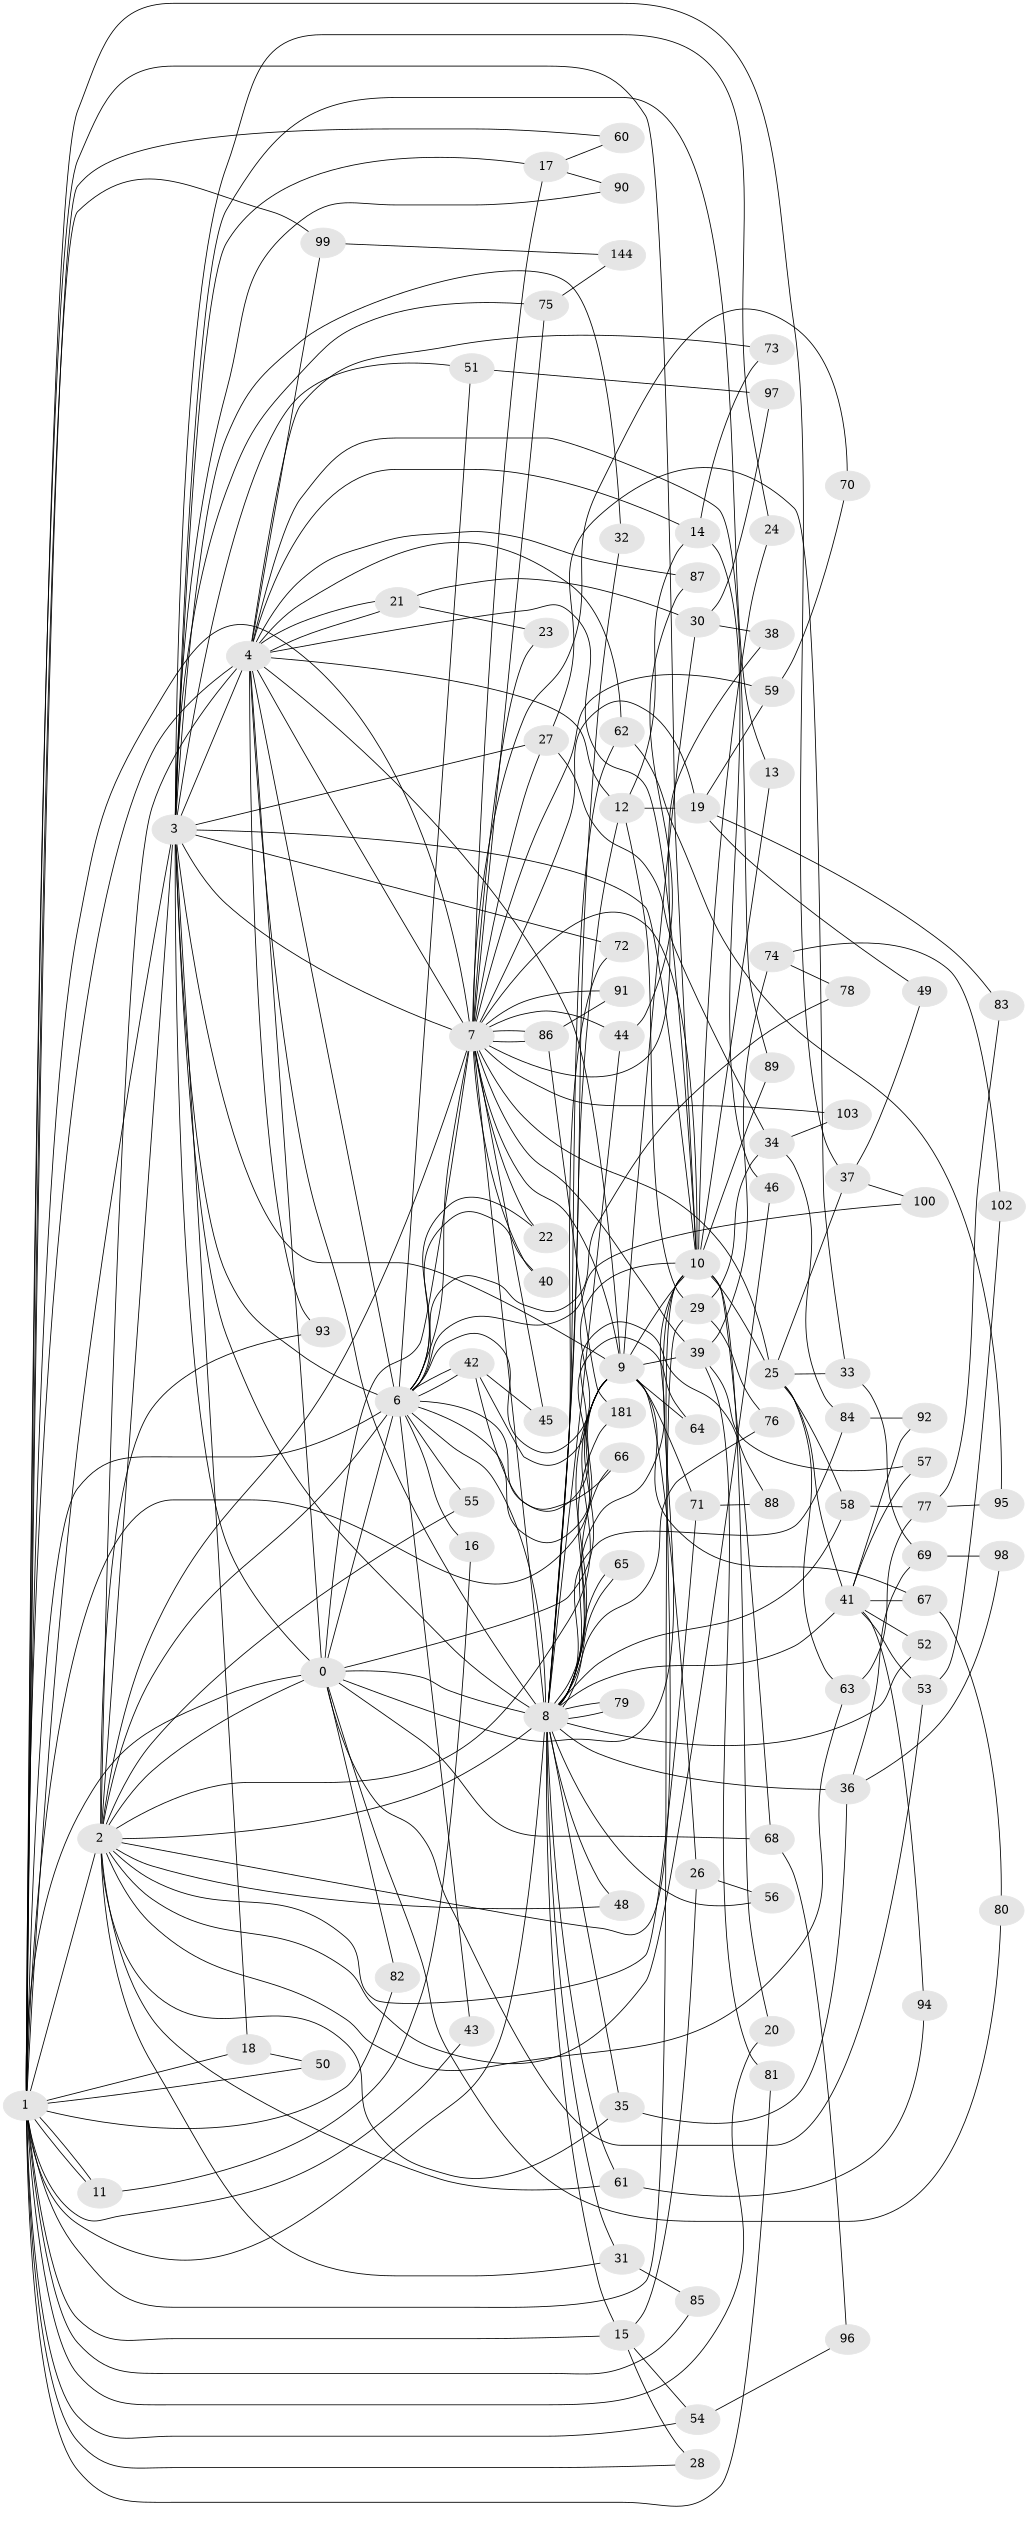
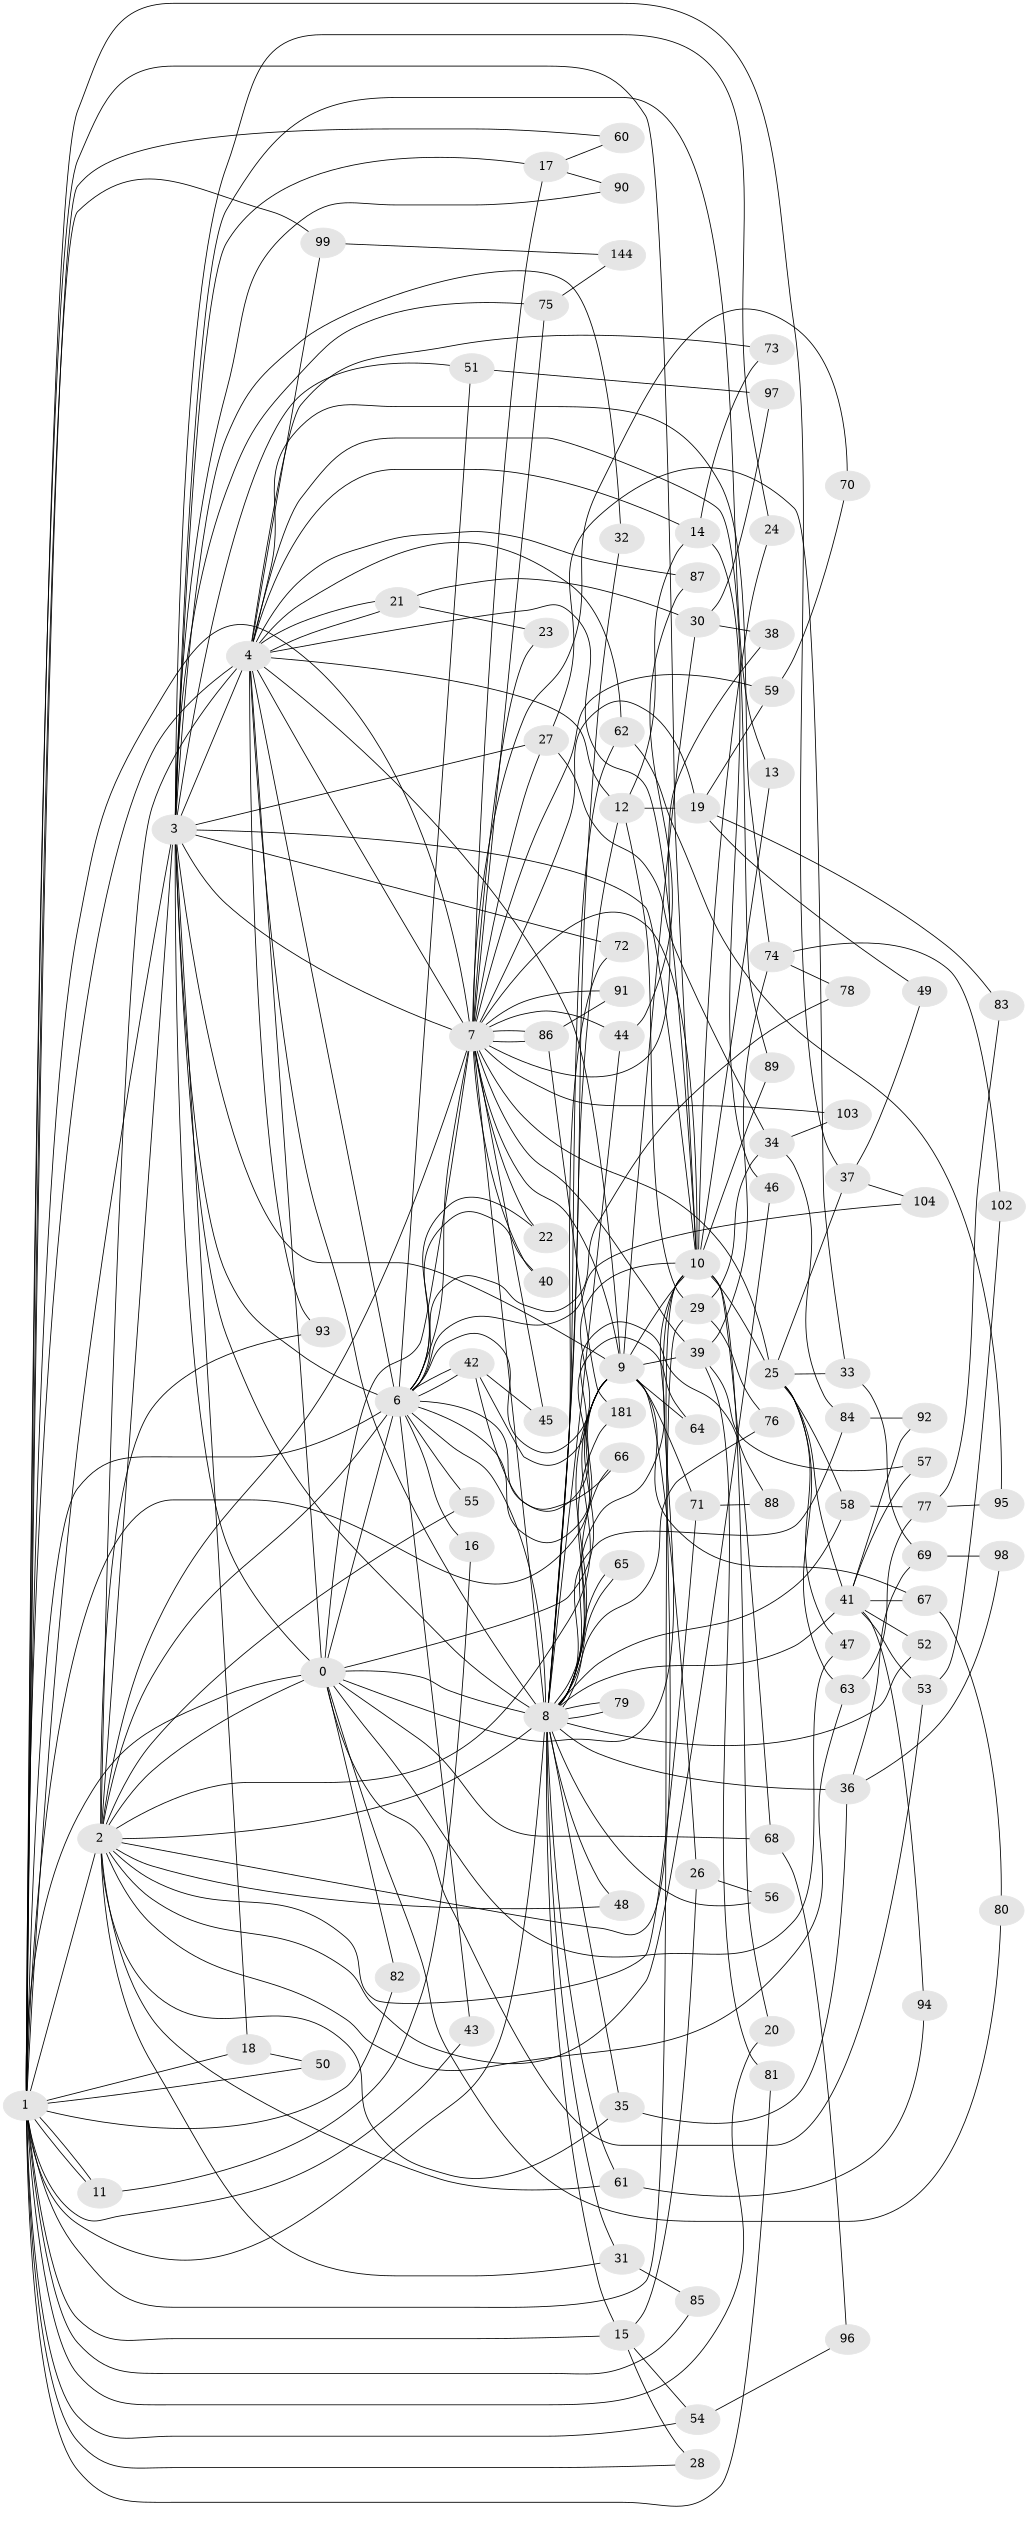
edge "4" -- "74": added
node "100": label "100" -> "104"
node "47": added
